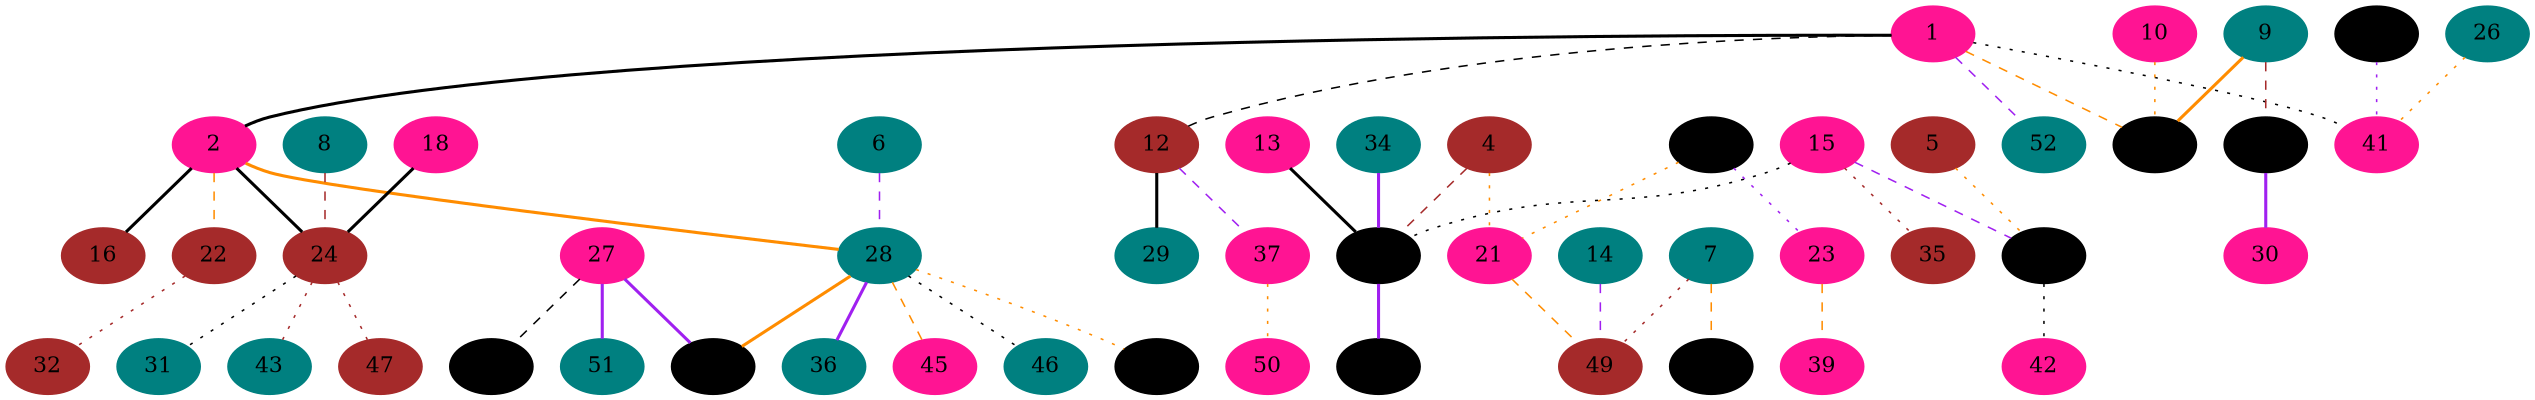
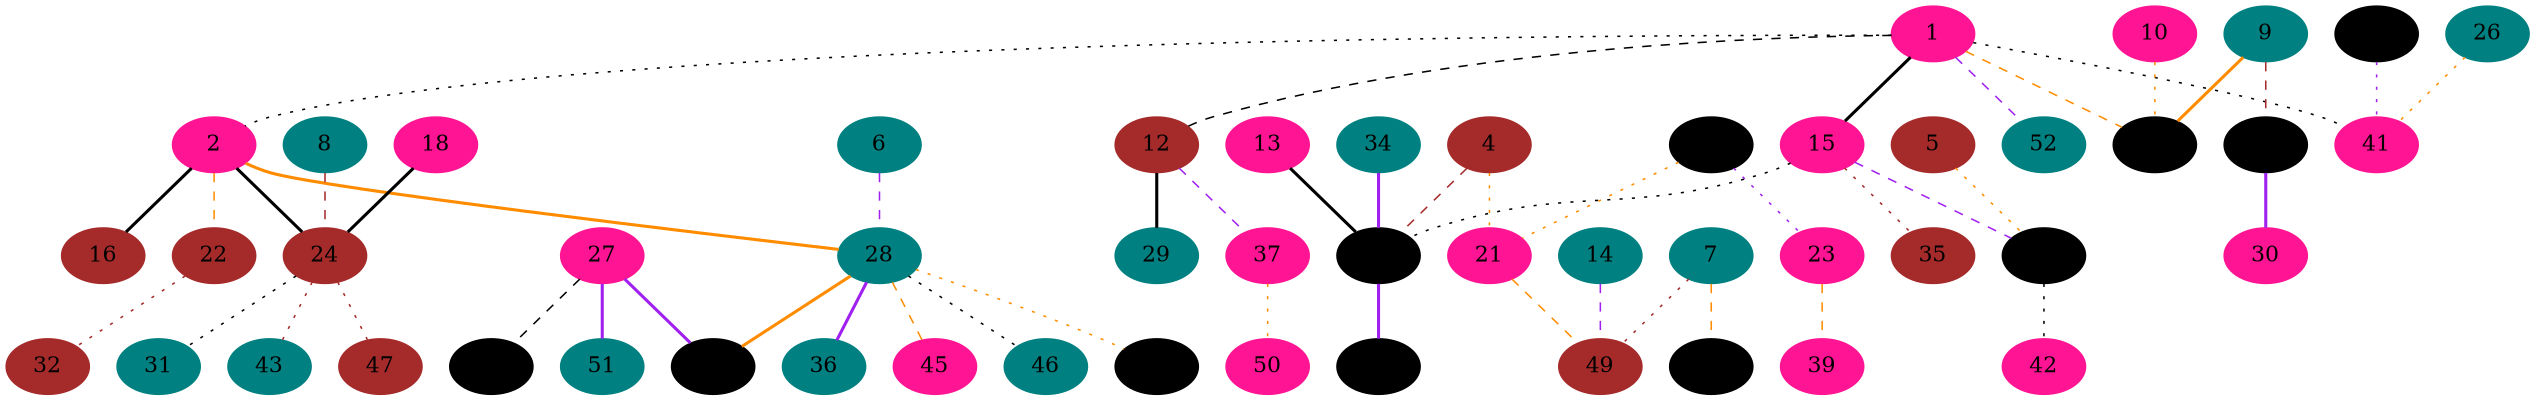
edge "1" -- "2": style bold -> dotted
edge "1" -- "15": added
